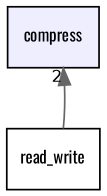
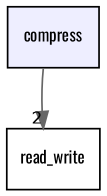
edge "read_write" -> "compress": reversed
